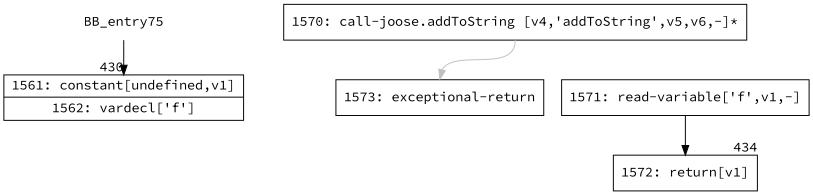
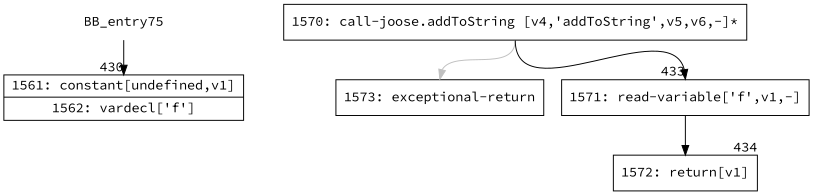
edge "1570: call-joose.addToString [v4,'addToString',v5,v6,-]*" -> "1571: read-variable['f',v1,-]": added
